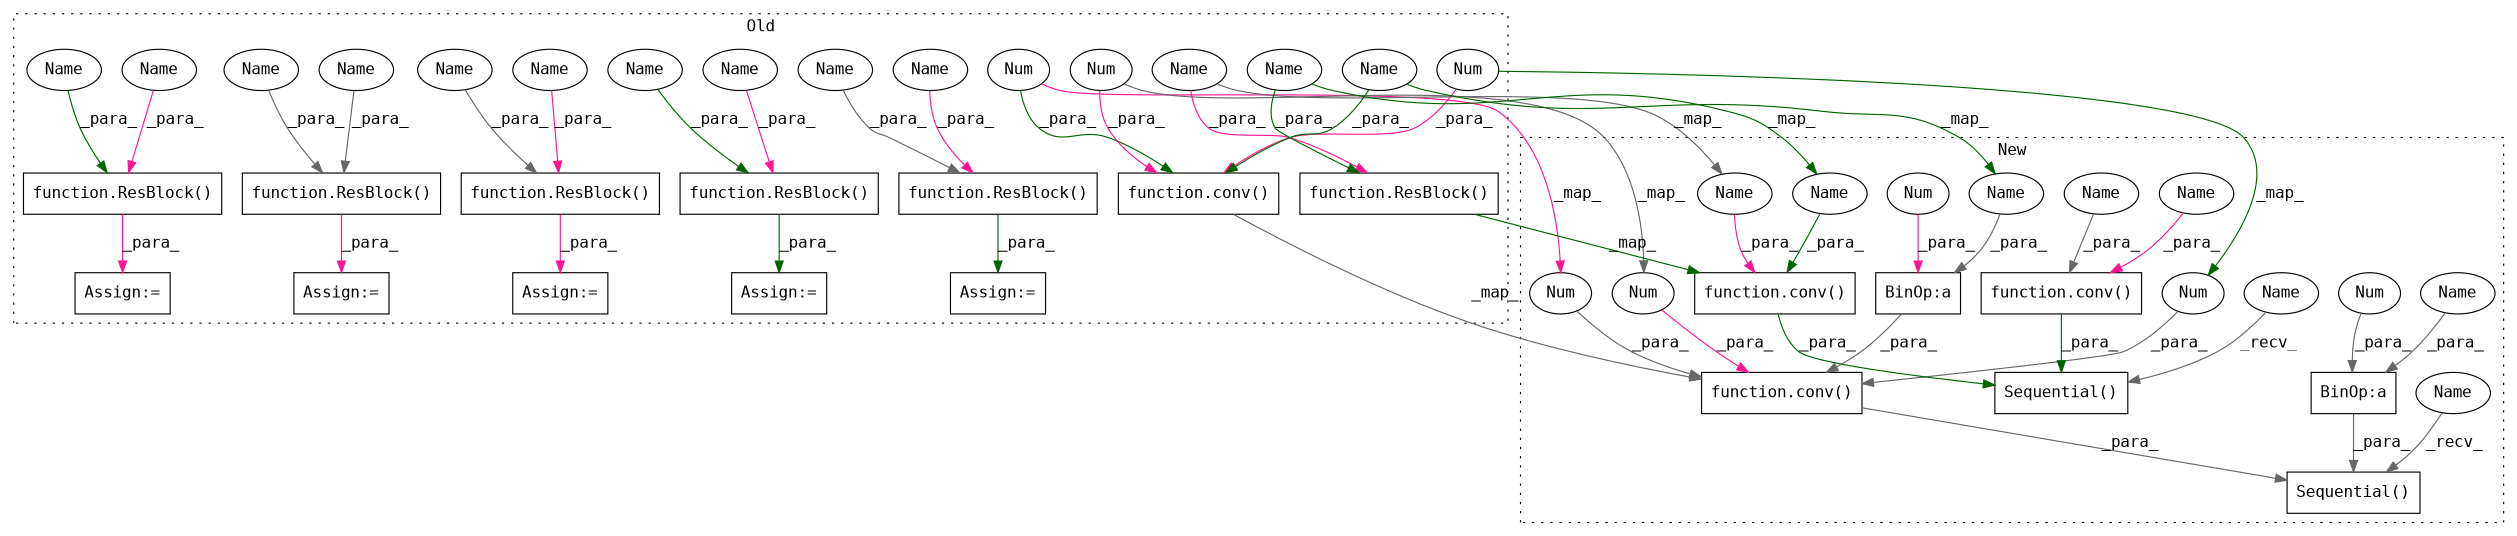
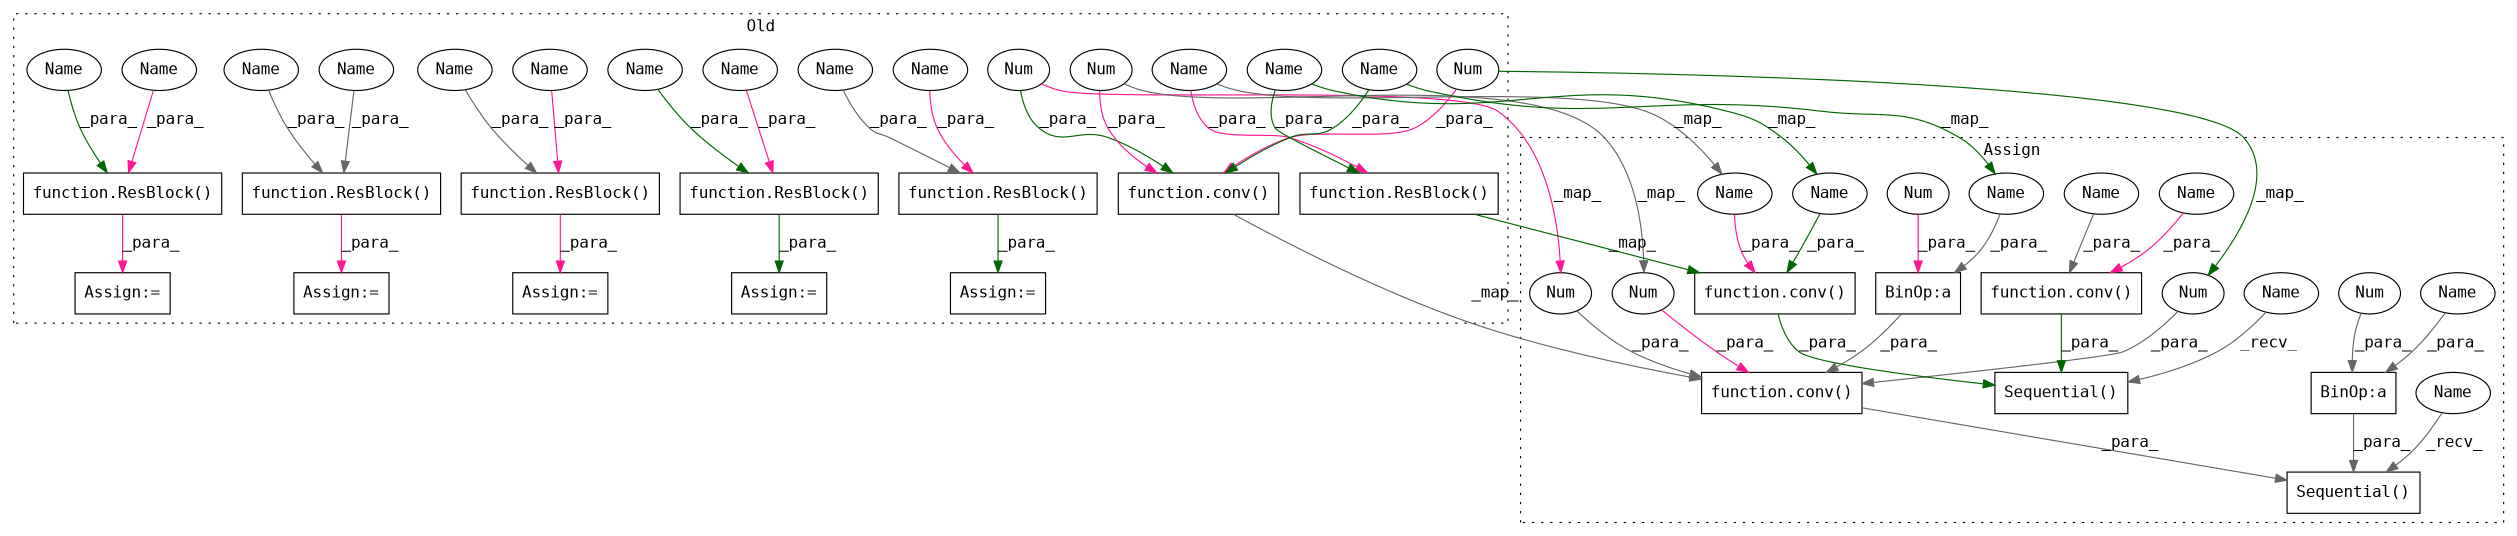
cluster "New": label "New" -> "Assign"
